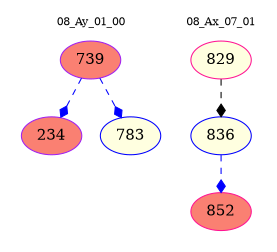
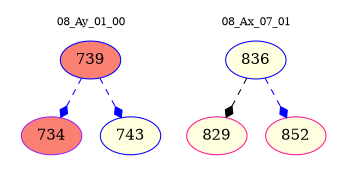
node "739": color purple -> blue
edge "829" -> "836": reversed
node "234": label "234" -> "734"
node "783": label "783" -> "743"
node "852": fillcolor salmon -> lightyellow
